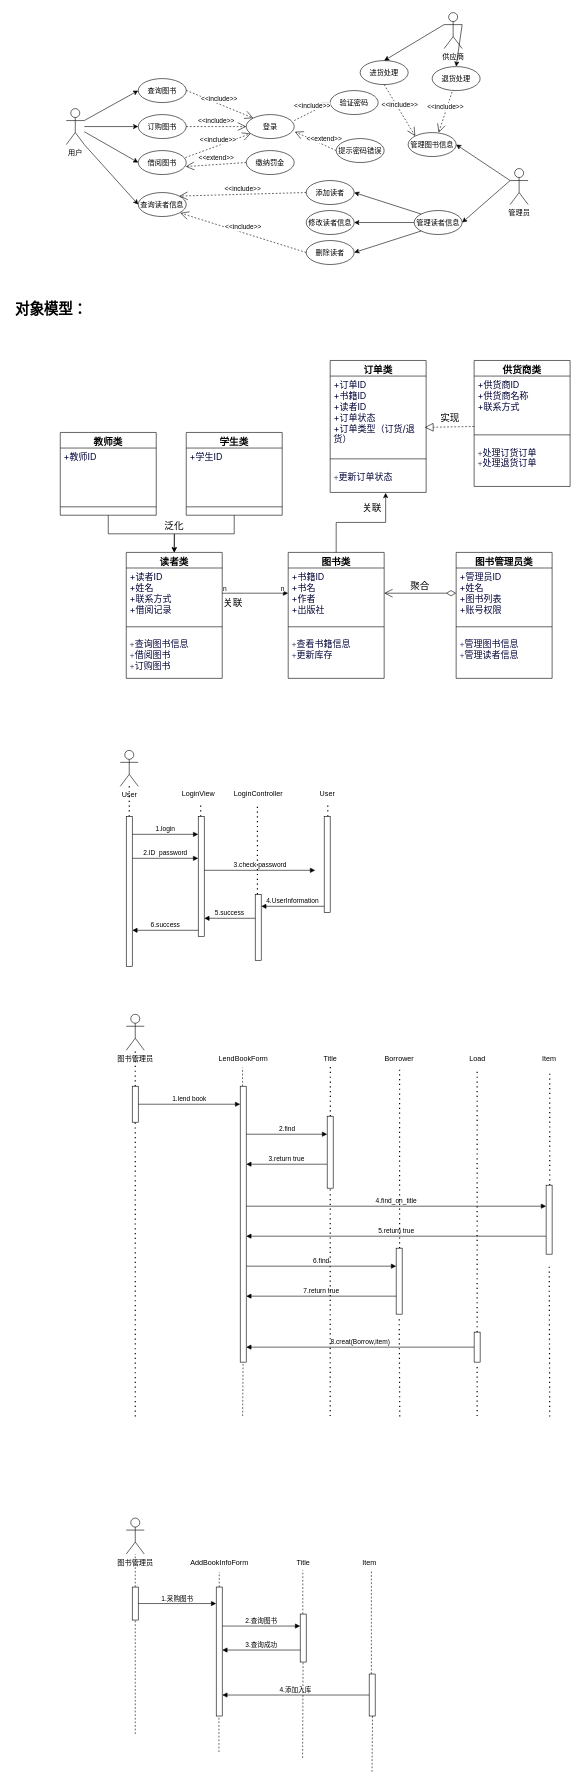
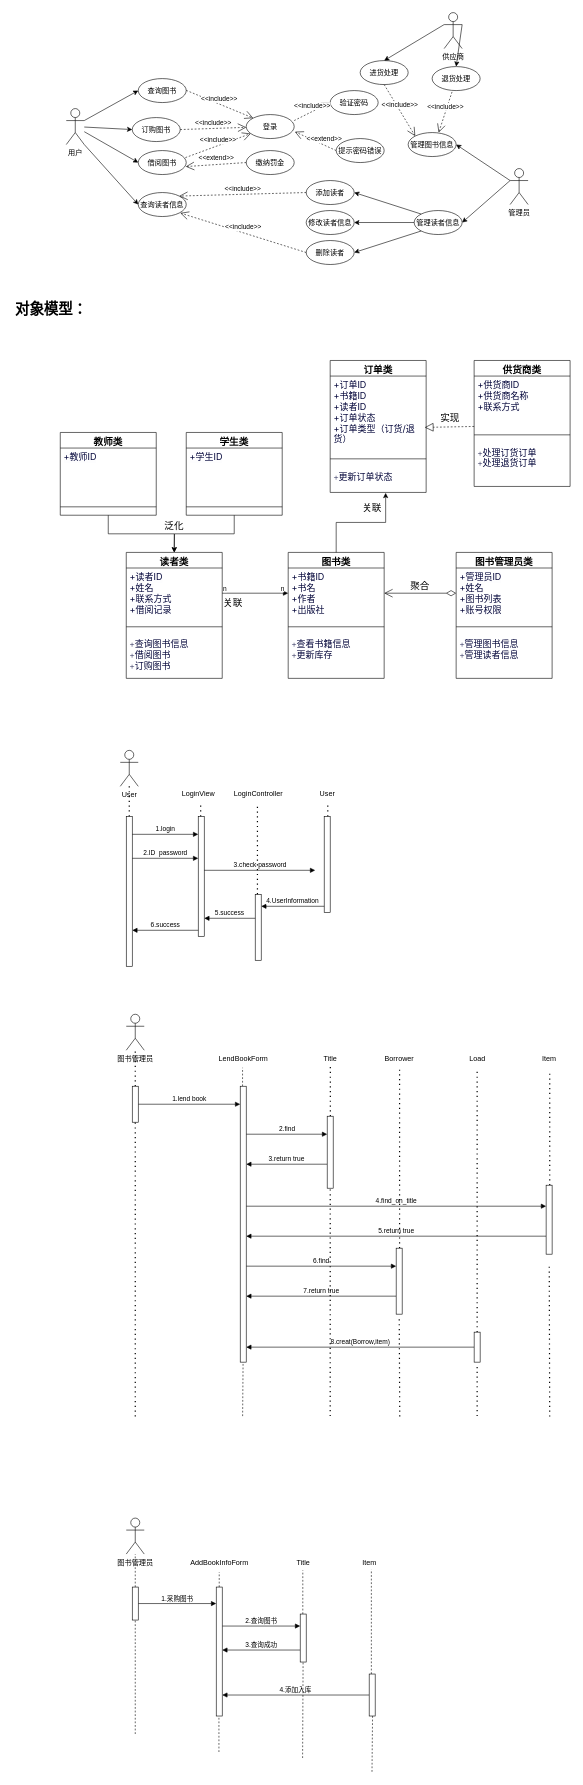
node "订购图书": moved (162, 126) -> (156, 129)
